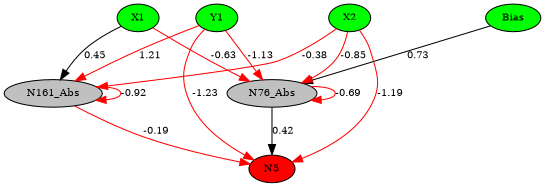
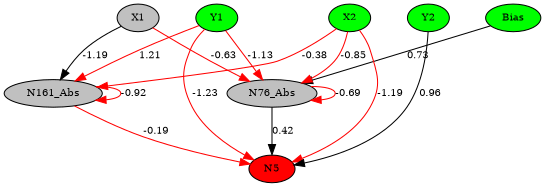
node "X1": fillcolor green -> gray
node "Y2": added
edge "X1" -> "N161_Abs": label "0.45" -> "-1.19"
